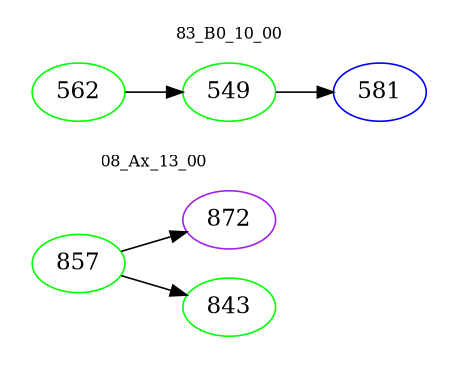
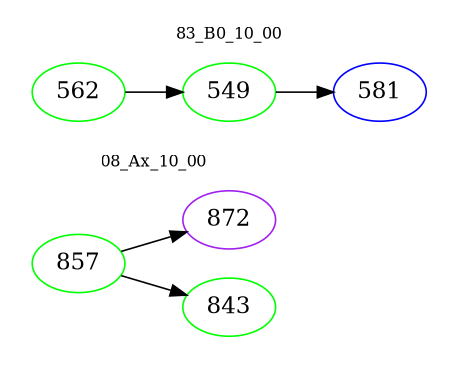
cluster "08_Ax_13_00": label "08_Ax_13_00" -> "08_Ax_10_00"
